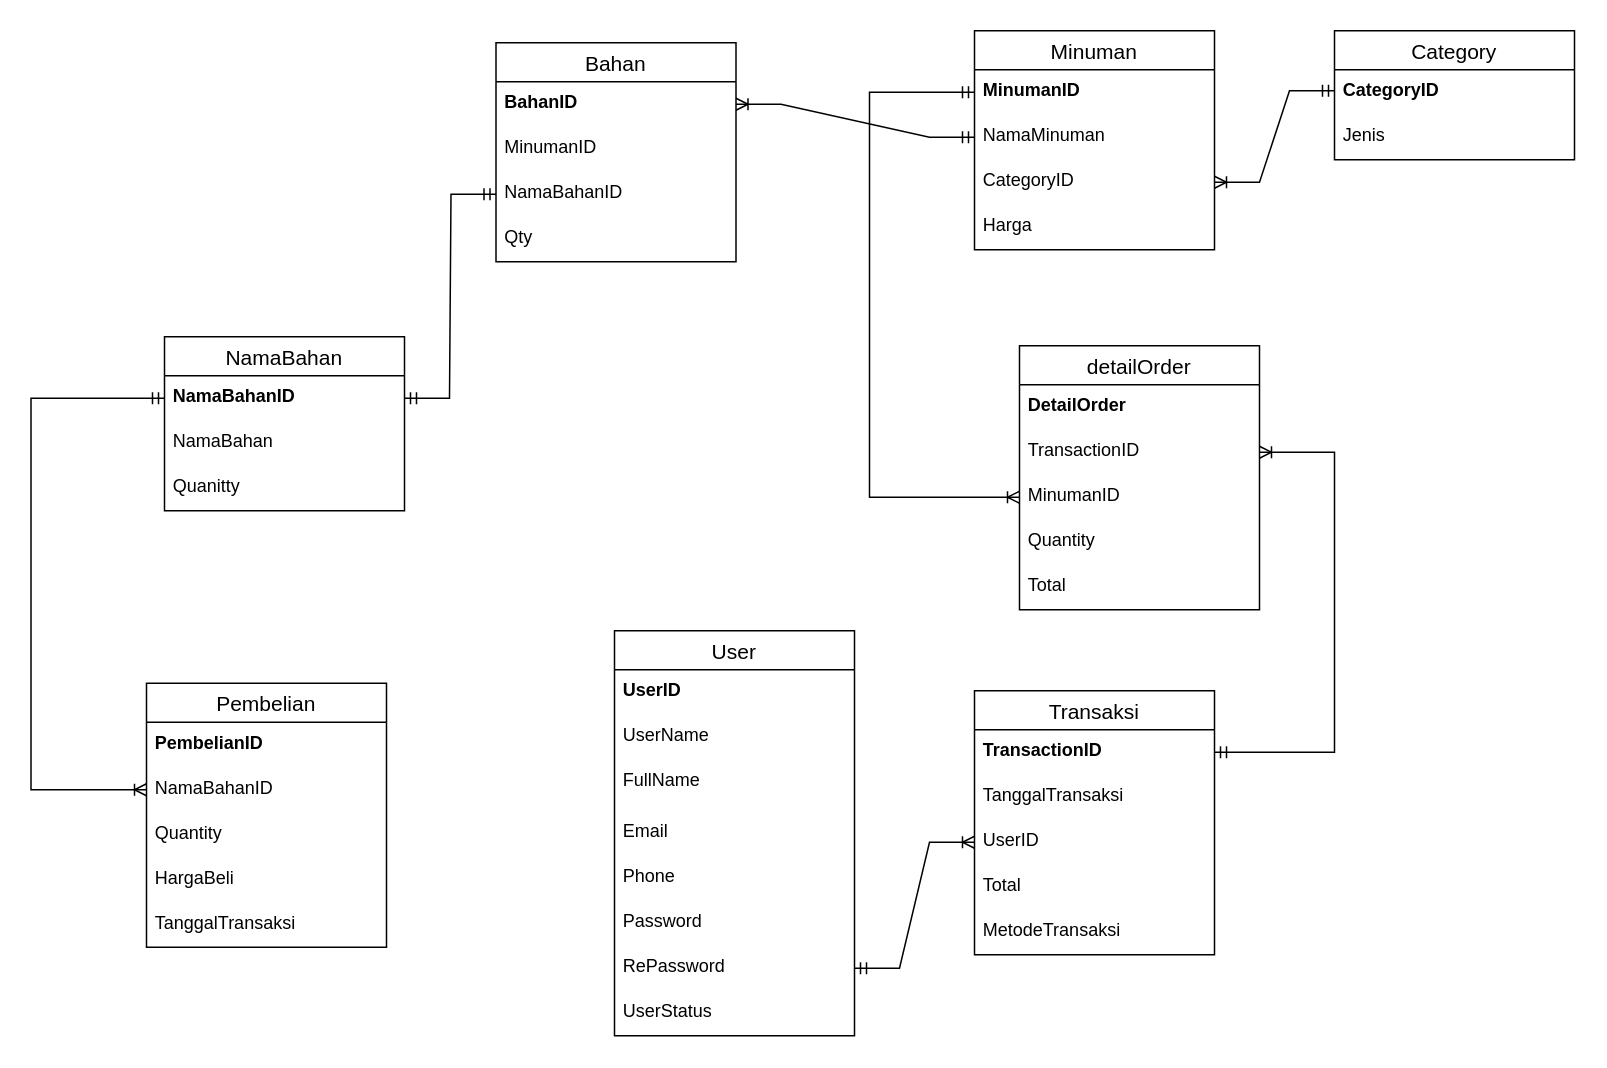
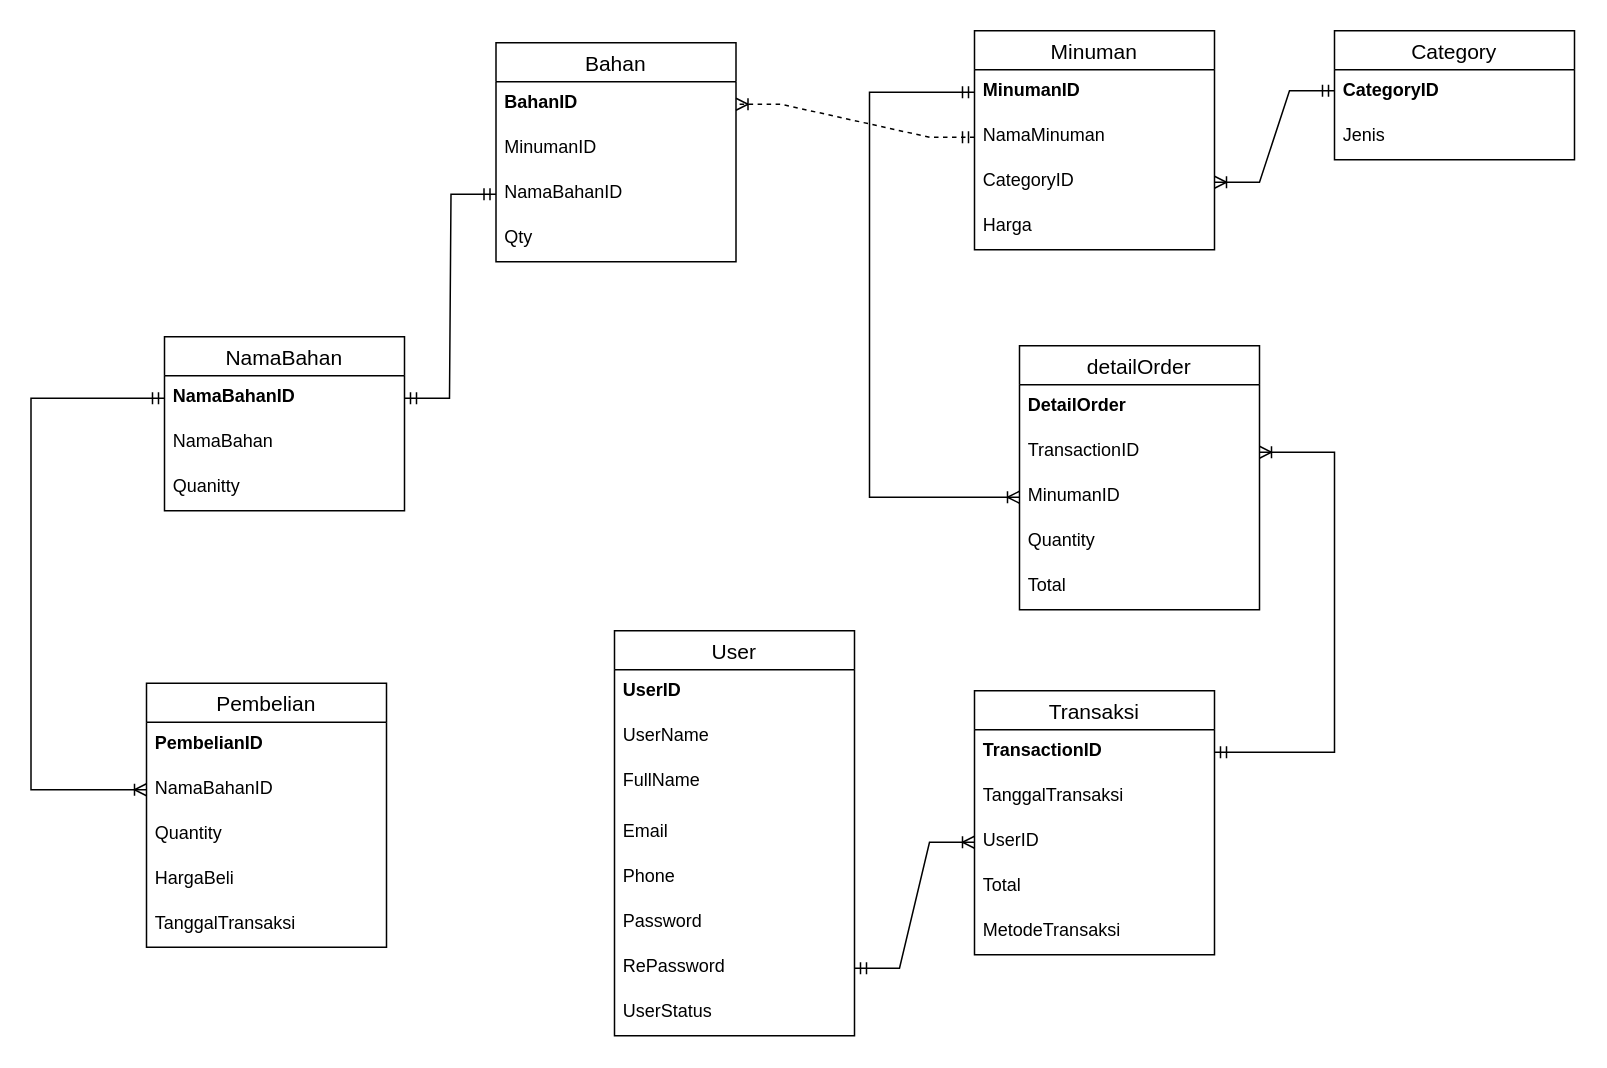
edge "BahanID" -- "NamaMinuman": style solid -> dashed
